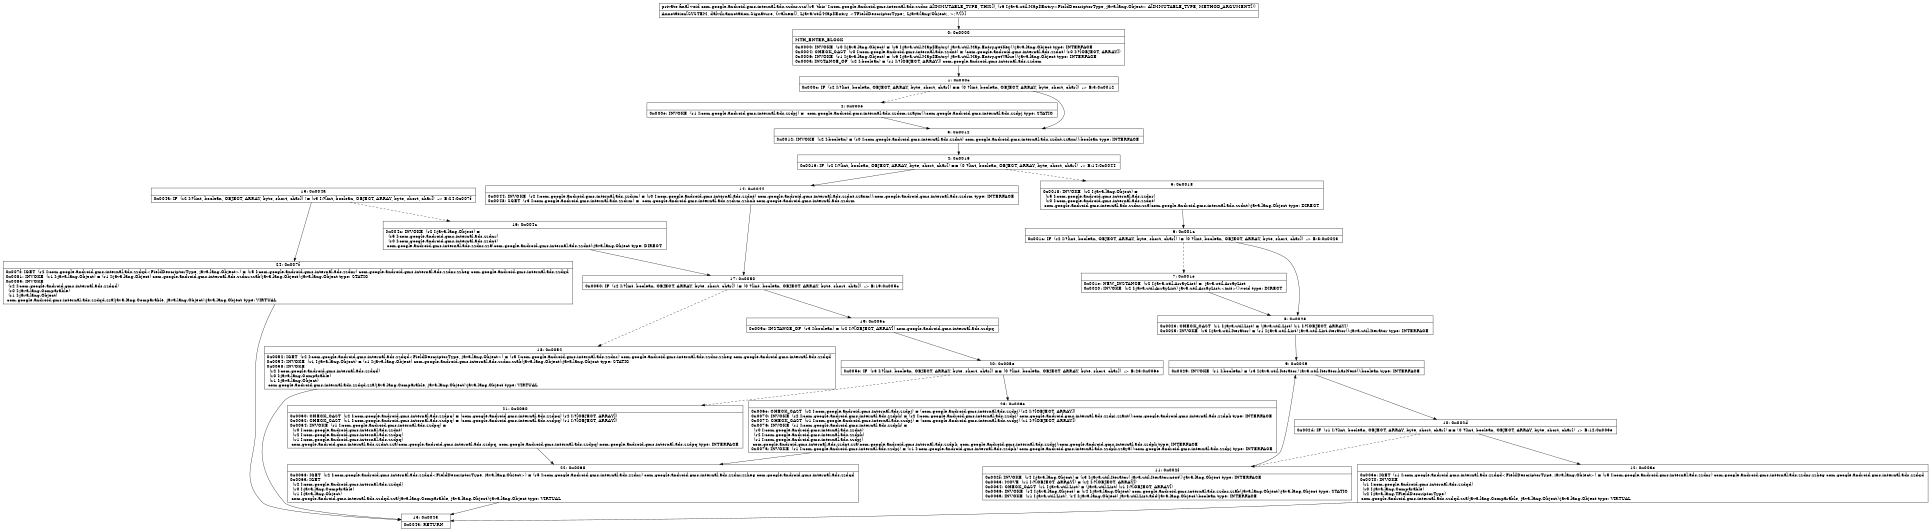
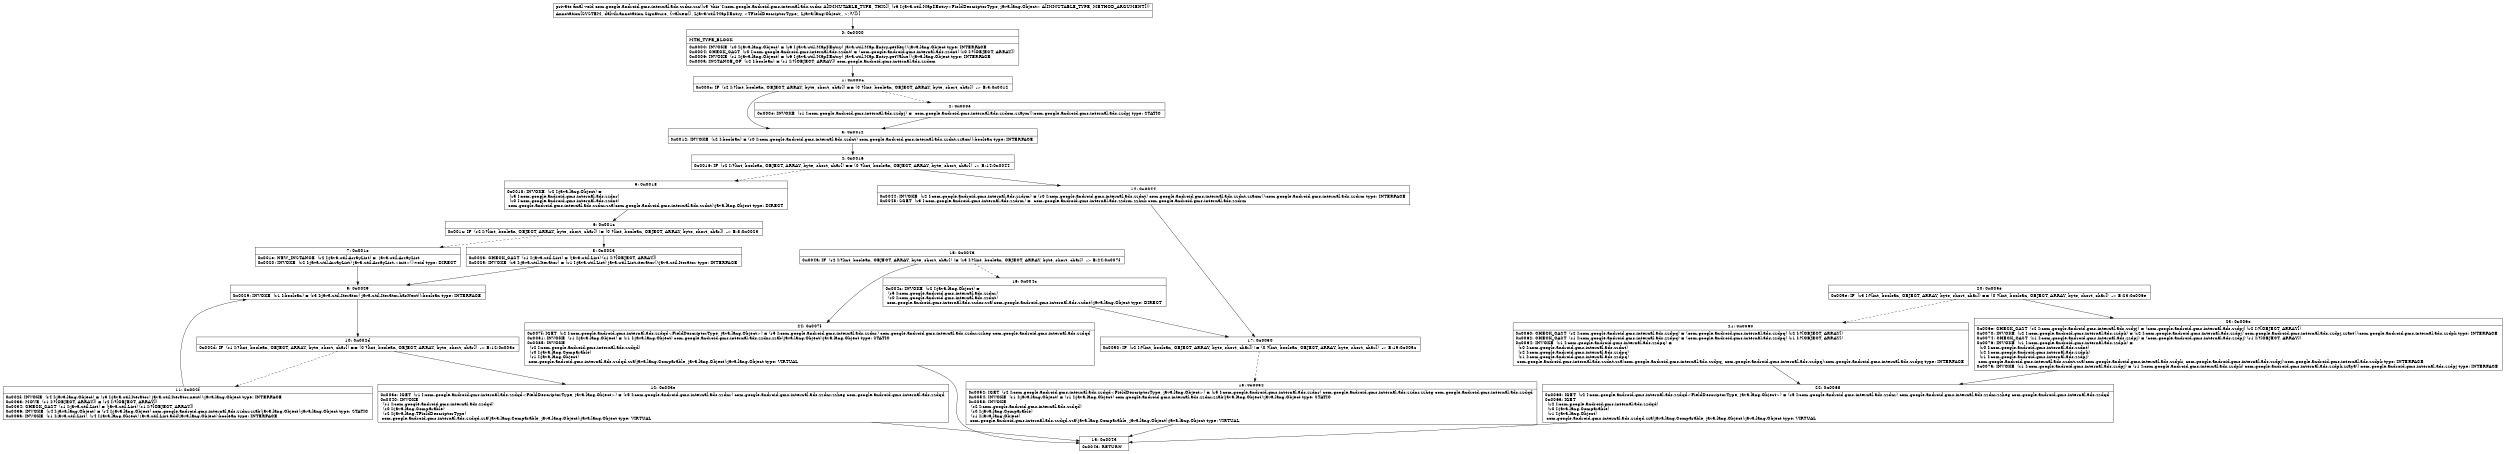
node "0: 0x0000": text "MTH_ENTER_BLOCK" -> "MTH_TYPE_BLOCK"
edge "7: 0x001e" -> "8: 0x0023": now "7: 0x001e" -> "9: 0x0029"
node "19: 0x005c": removed
